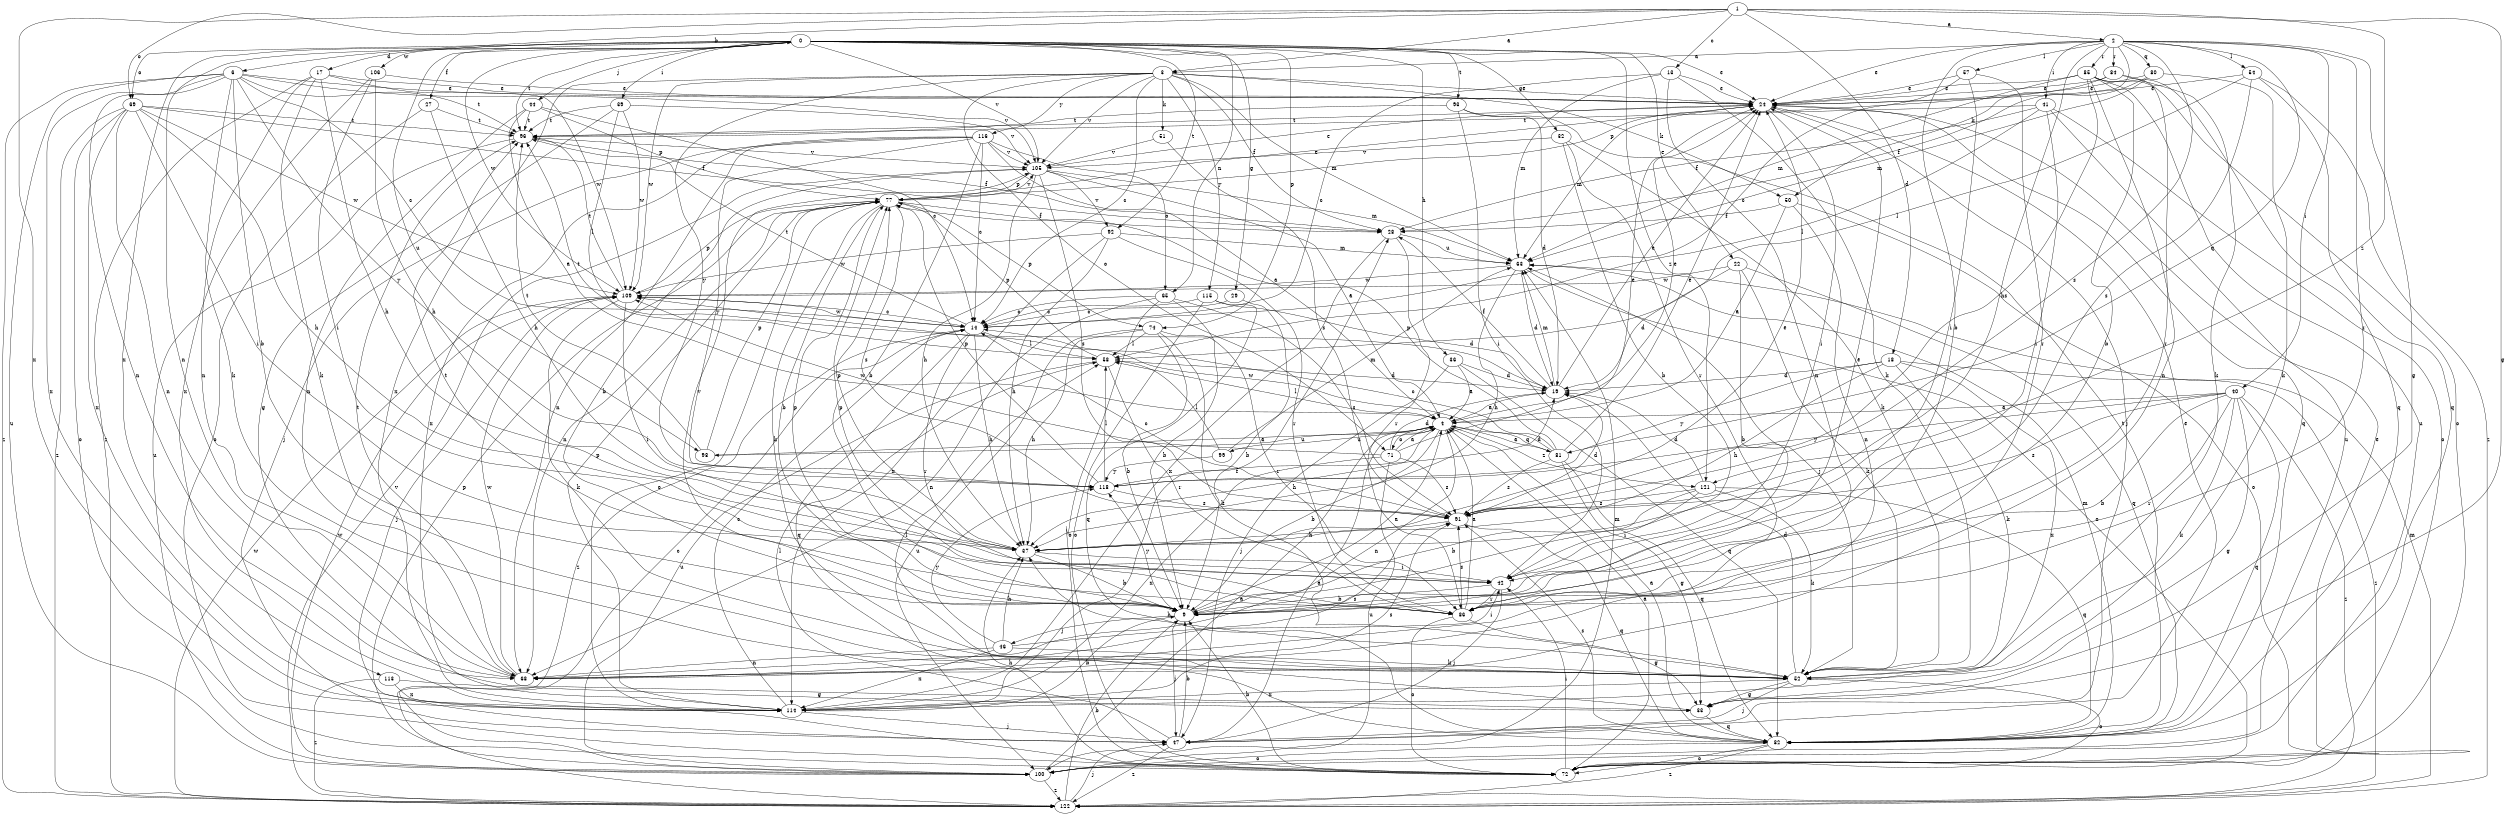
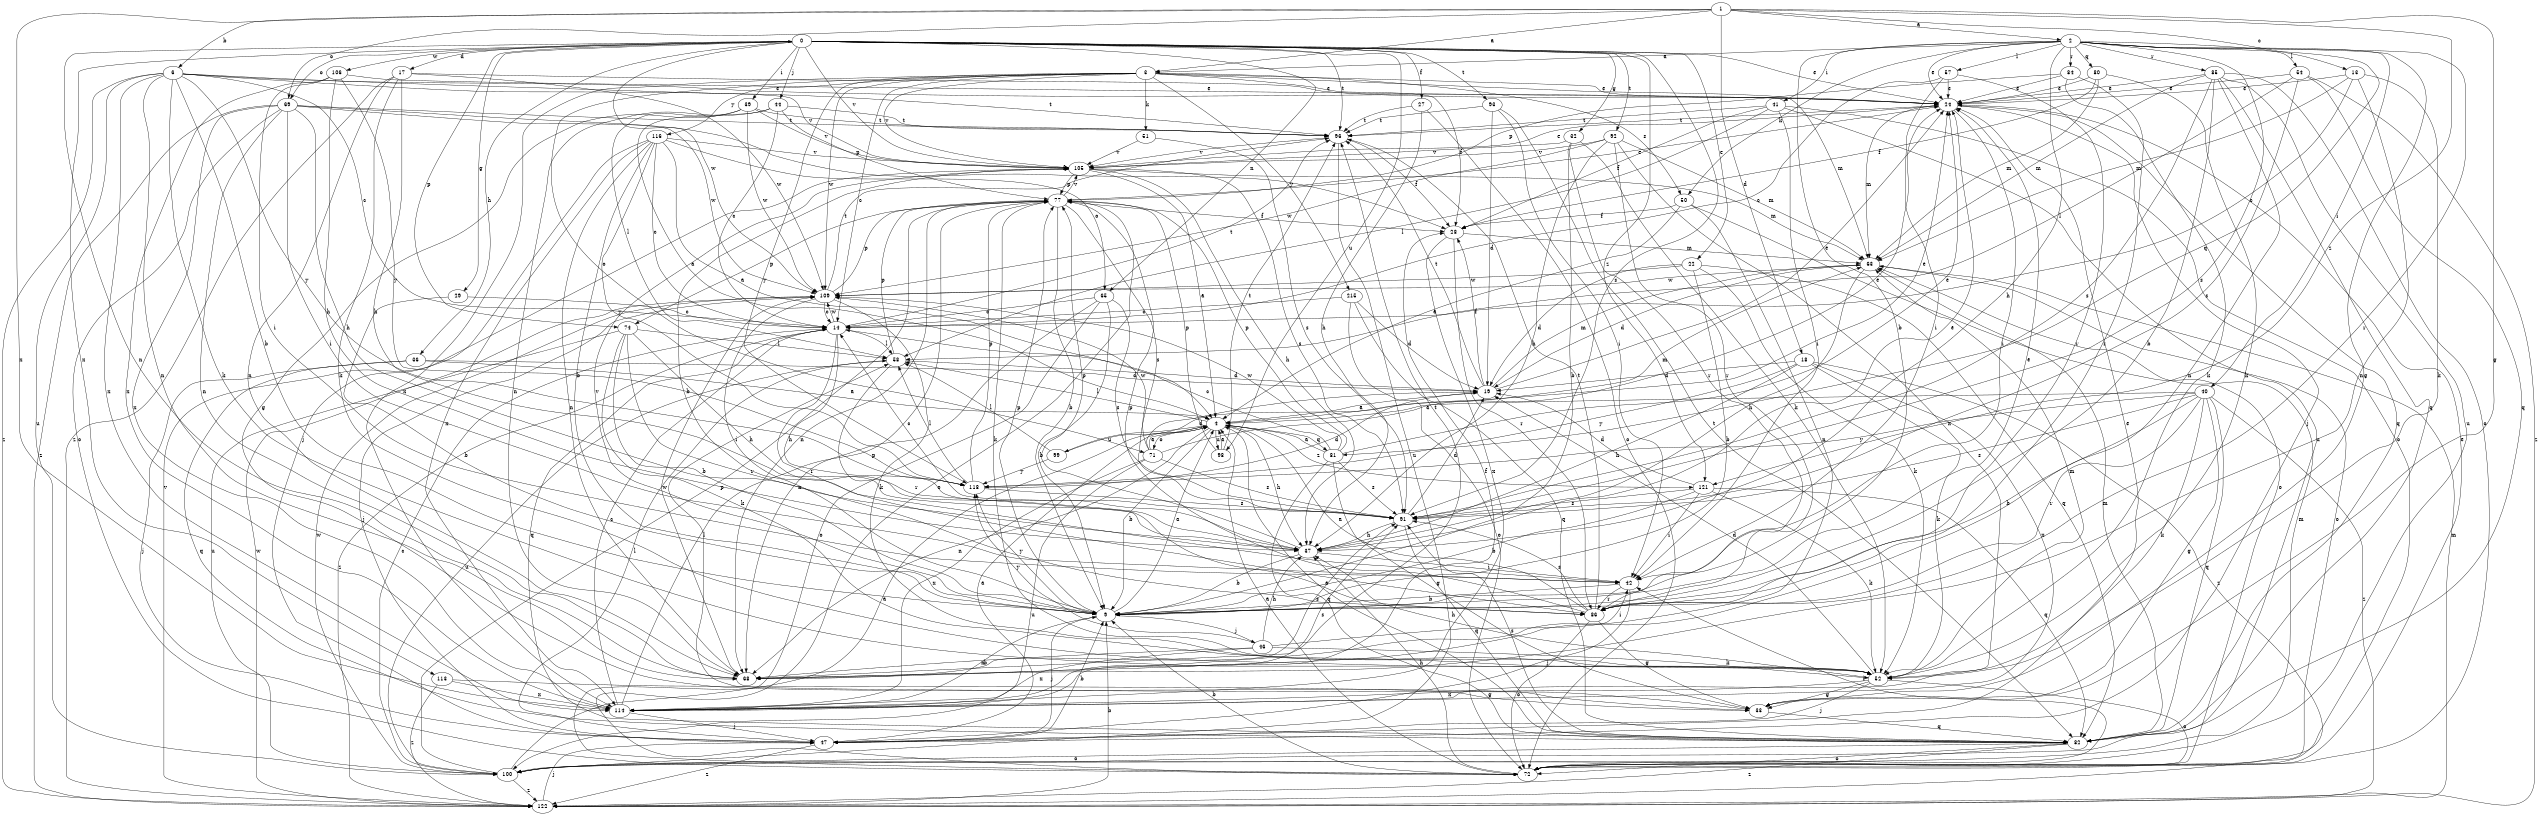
edge "0" -> "91": added, label "s"
edge "3" -> "50": label "k" -> "s"
edge "105" -> "92": reversed
edge "28" -> "63": label "u" -> "m"
node "115": label "115" -> "215"
edge "106" -> "118": added, label "y"
edge "52" -> "63": label "j" -> "m"
